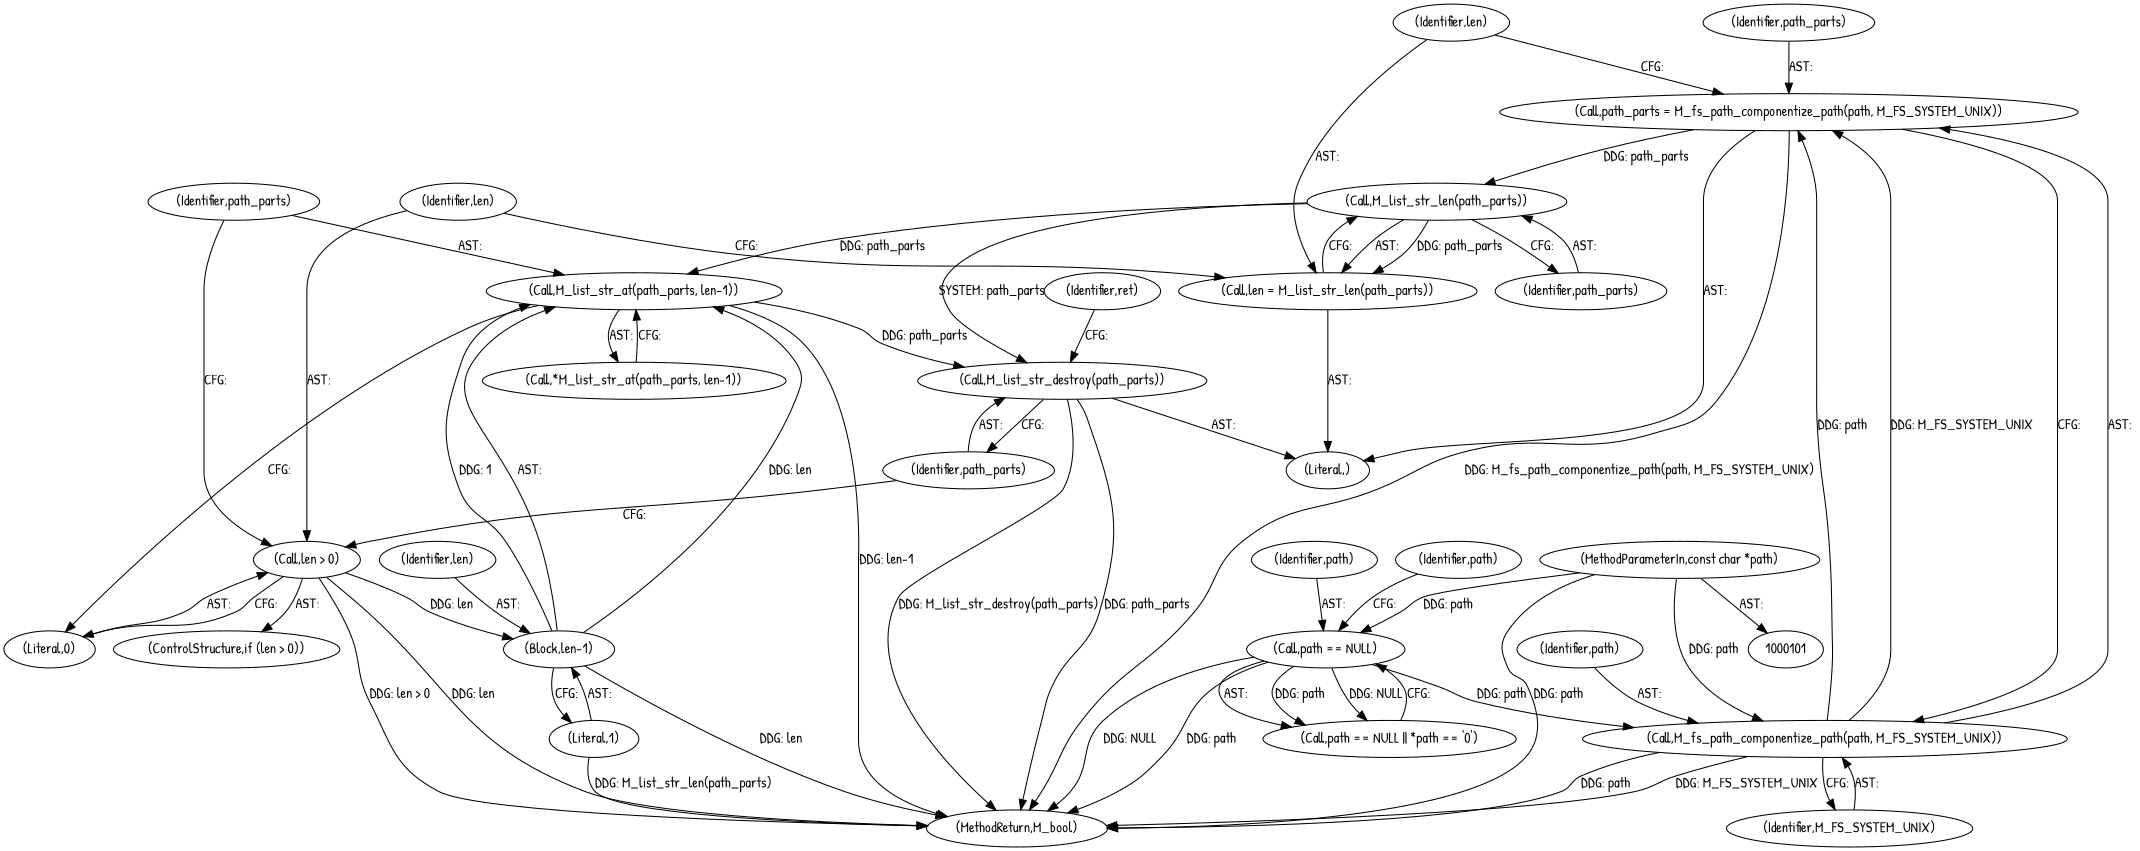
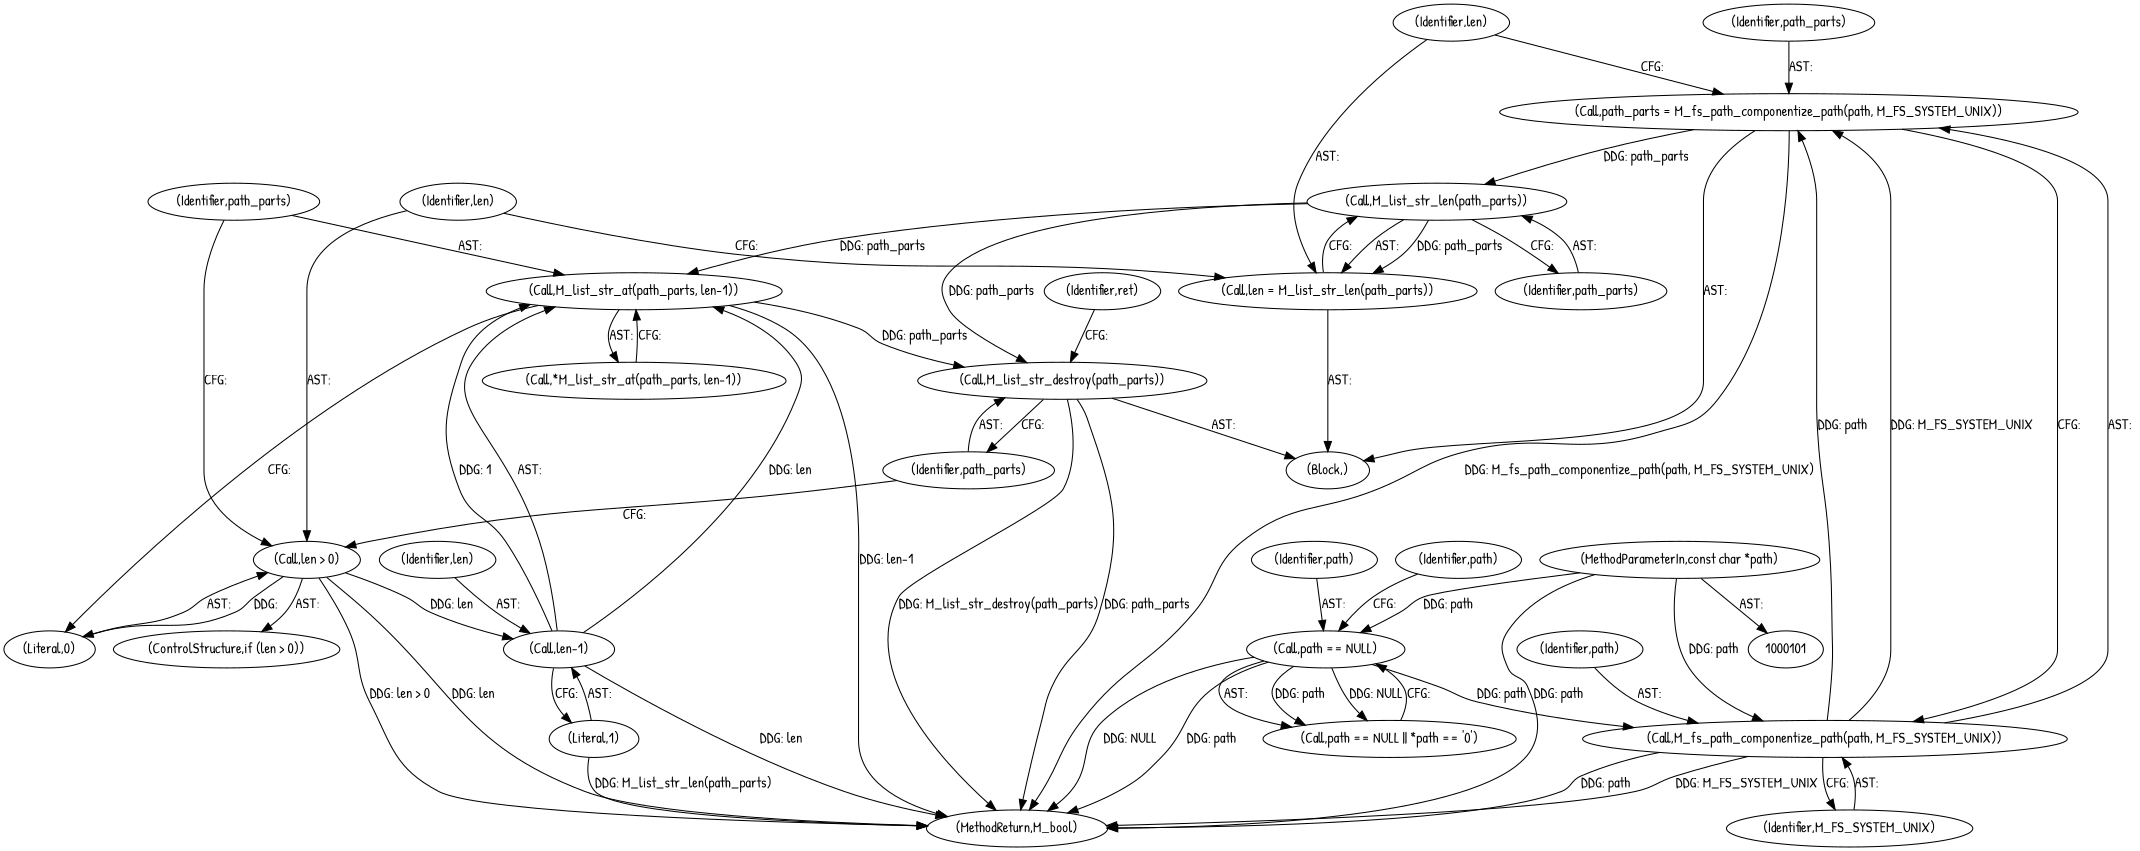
edge "(Call,M_list_str_len(path_parts))" -> "(Call,M_list_str_destroy(path_parts))": label "SYSTEM: path_parts" -> "DDG: path_parts"
node "(Literal,)": label "(Literal,)" -> "(Block,)"
edge "(Call,len > 0)" -> "(Literal,0)": label "CFG: " -> "DDG: "
node "(Block,len-1)": label "(Block,len-1)" -> "(Call,len-1)"
